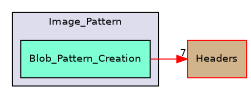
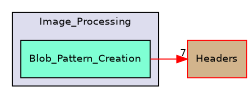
cluster "Image_Pattern": label "Image_Pattern" -> "Image_Processing"
